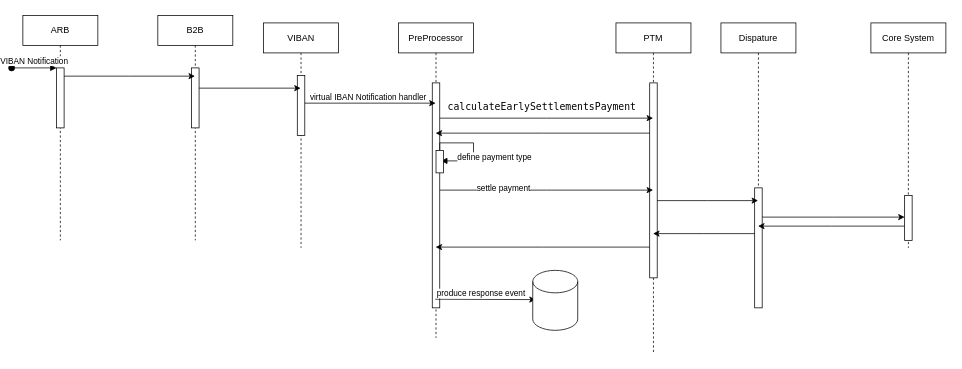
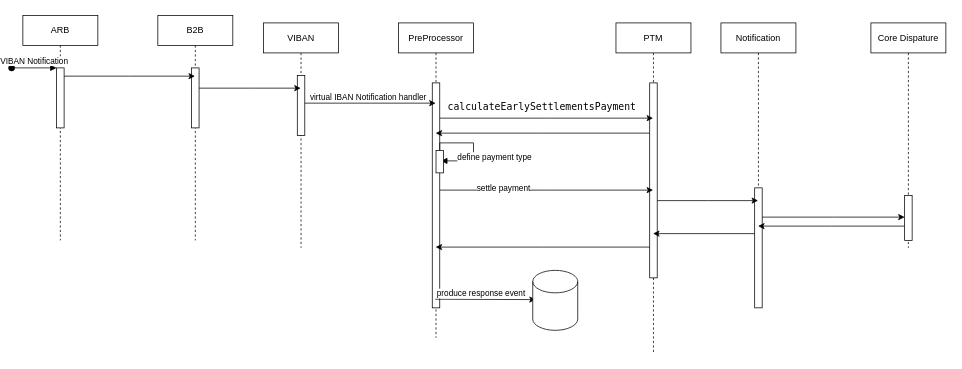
node "Dispature": label "Dispature" -> "Notification"
node "Core System": label "Core System" -> "Core Dispature"
